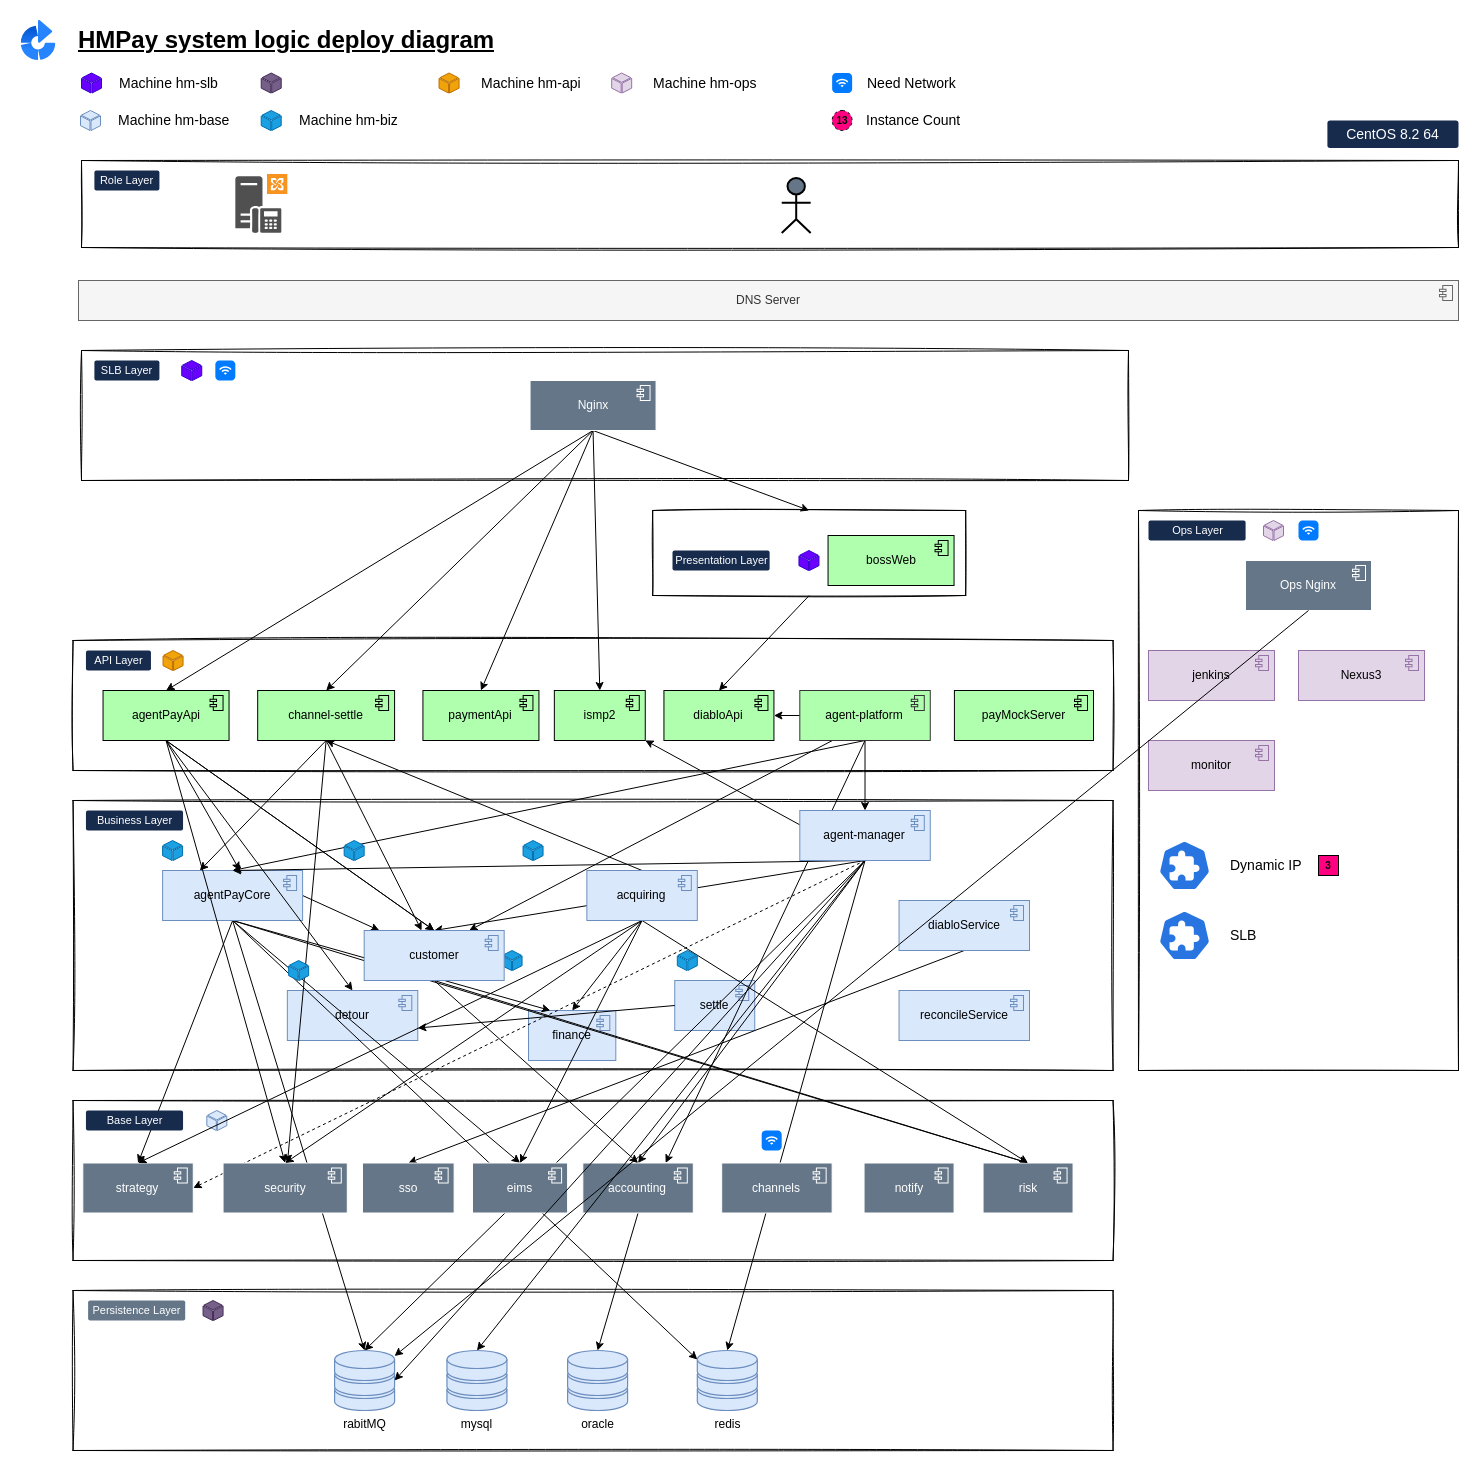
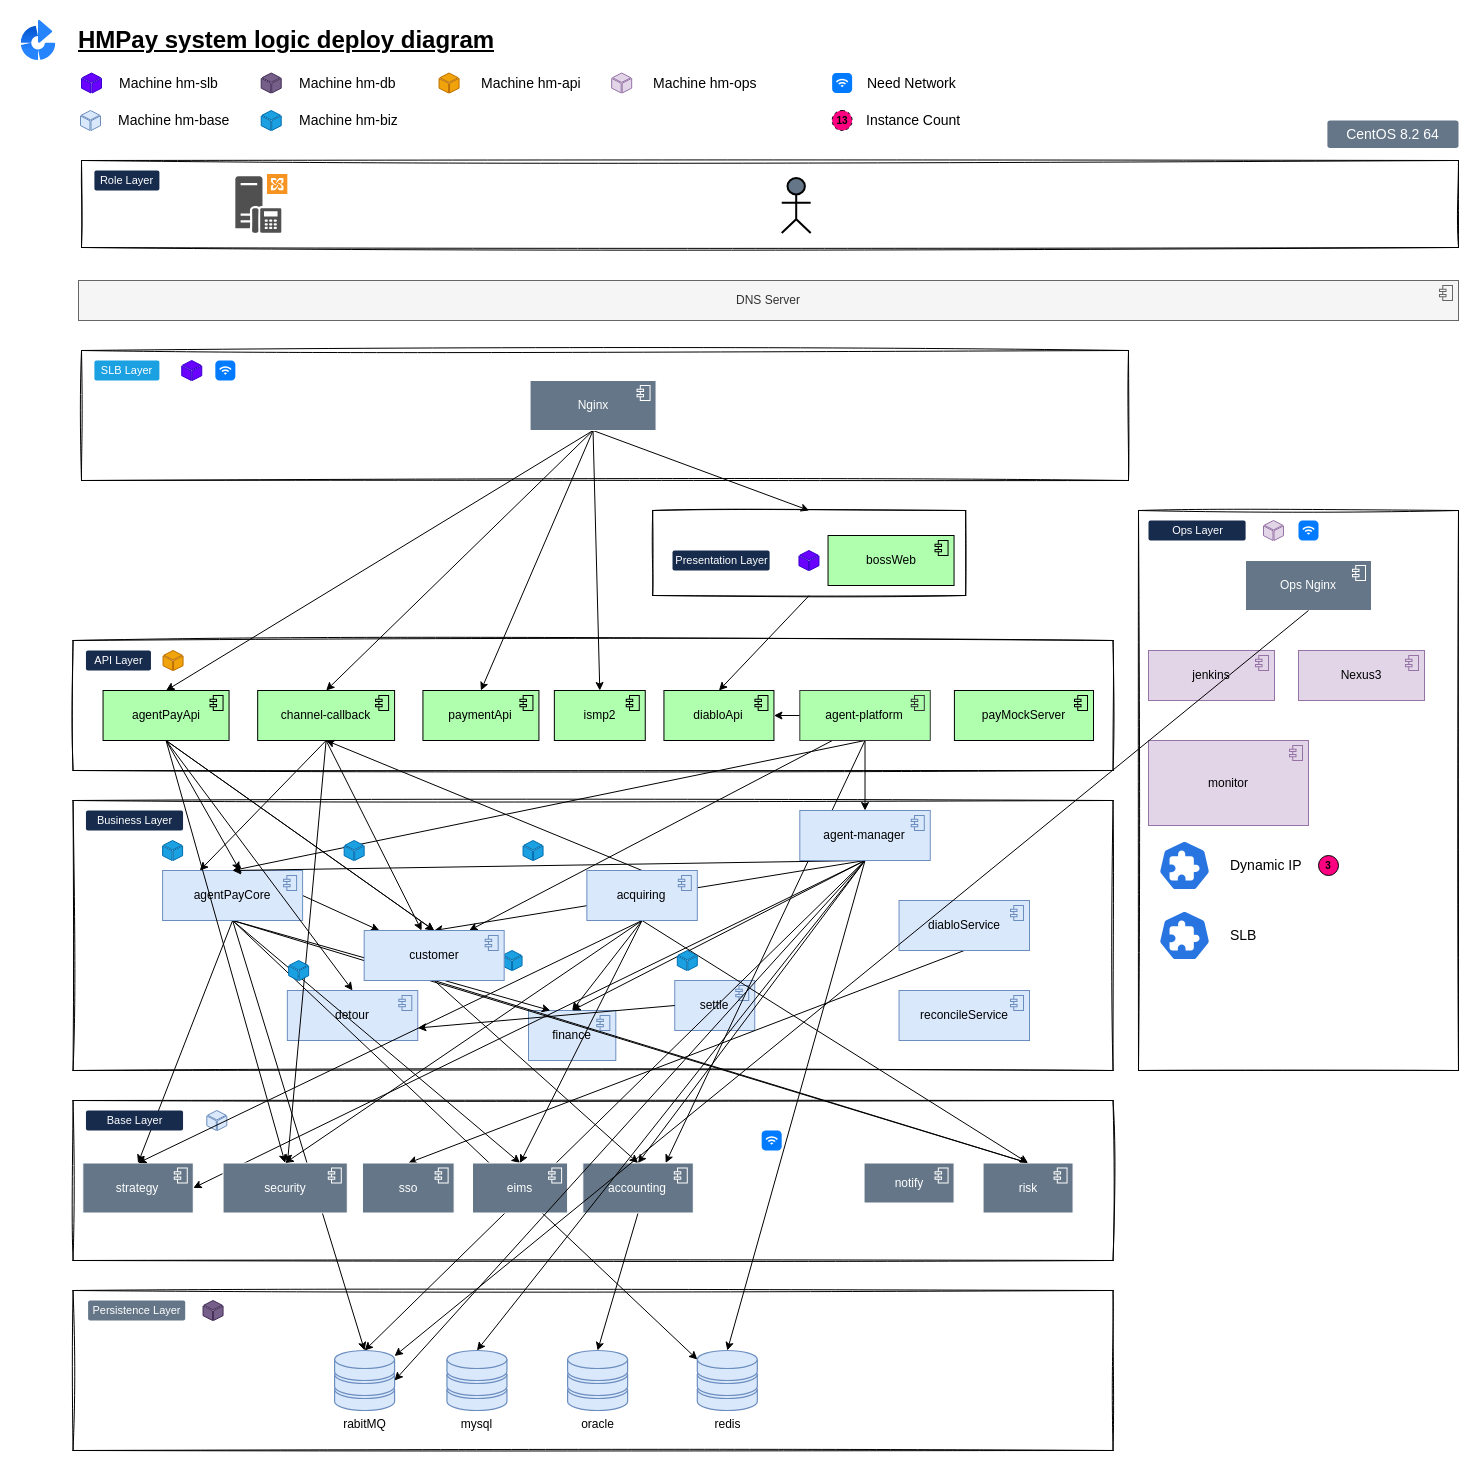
node "Machine hm-db": added
node "CentOS 8.2 64": fillcolor #172b4d -> #647687
node "SLB Layer": fillcolor #172b4d -> #1ba1e2
node "channel-settle": label "channel-settle" -> "channel-callback"
edge "agent-manager" -> "ismp2": now "agent-manager" -> "finance"
node "monitor": size 126x50 -> 160x85
node "3": shape rectangle -> rounded rectangle
edge "agent-manager" -> "strategy": style dashed -> solid
node "channels": removed
node "notify": size 90x50 -> 90x40
